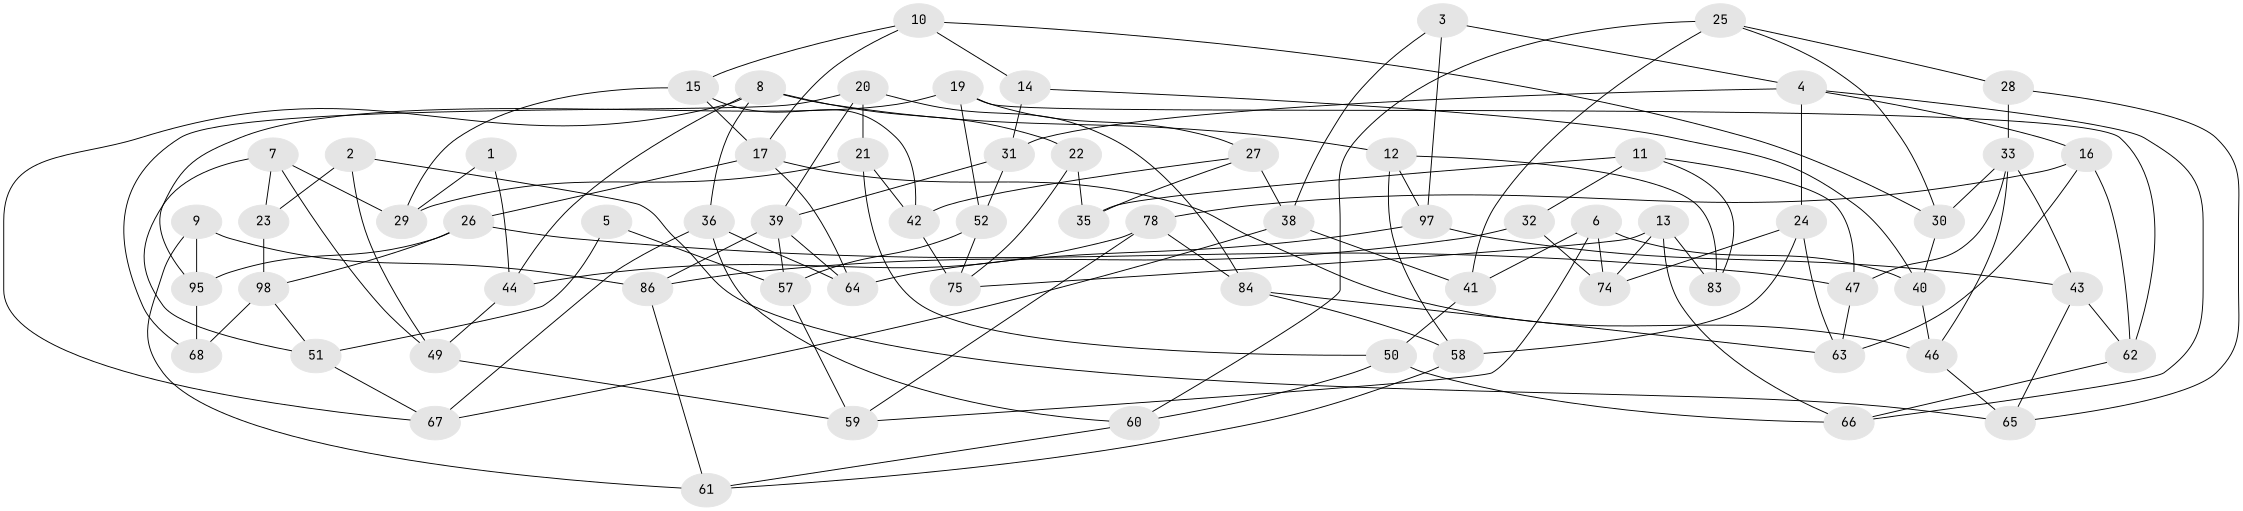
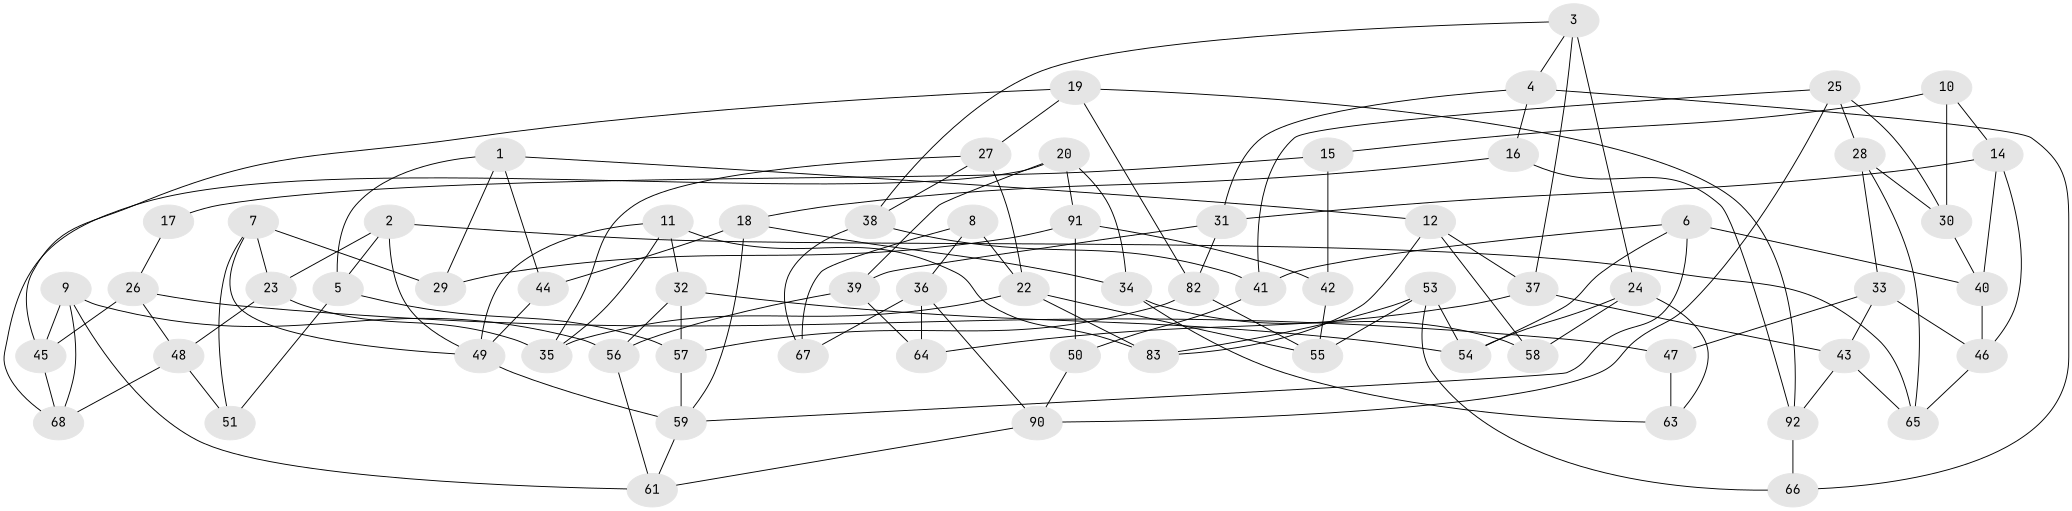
edge "10" -- "17": removed
edge "15" -- "29": removed
edge "8" -- "12": now "1" -- "12"
edge "4" -- "24": now "3" -- "24"
node "21": label "21" -> "91"
edge "8" -- "44": removed
edge "27" -- "42": now "27" -- "22"
edge "11" -- "47": now "11" -- "49"
edge "33" -- "30": now "28" -- "30"
edge "1" -- "5": added
edge "17" -- "64": removed
node "52": label "52" -> "82"
node "78": label "78" -> "18"
node "97": label "97" -> "37"
node "13": label "13" -> "53"
edge "39" -- "57": now "32" -- "57"
edge "2" -- "5": added
edge "16" -- "63": removed
edge "17" -- "46": now "14" -- "46"
node "95": label "95" -> "45"
node "98": label "98" -> "48"
node "86": label "86" -> "56"
node "75": label "75" -> "55"
node "84": label "84" -> "34"
node "74": label "74" -> "54"
edge "23" -- "35": added
edge "22" -- "83": added
edge "9" -- "68": added
node "62": label "62" -> "92"
edge "51" -- "67": removed
edge "50" -- "66": removed
node "60": label "60" -> "90"
edge "58" -- "61": now "59" -- "61"
